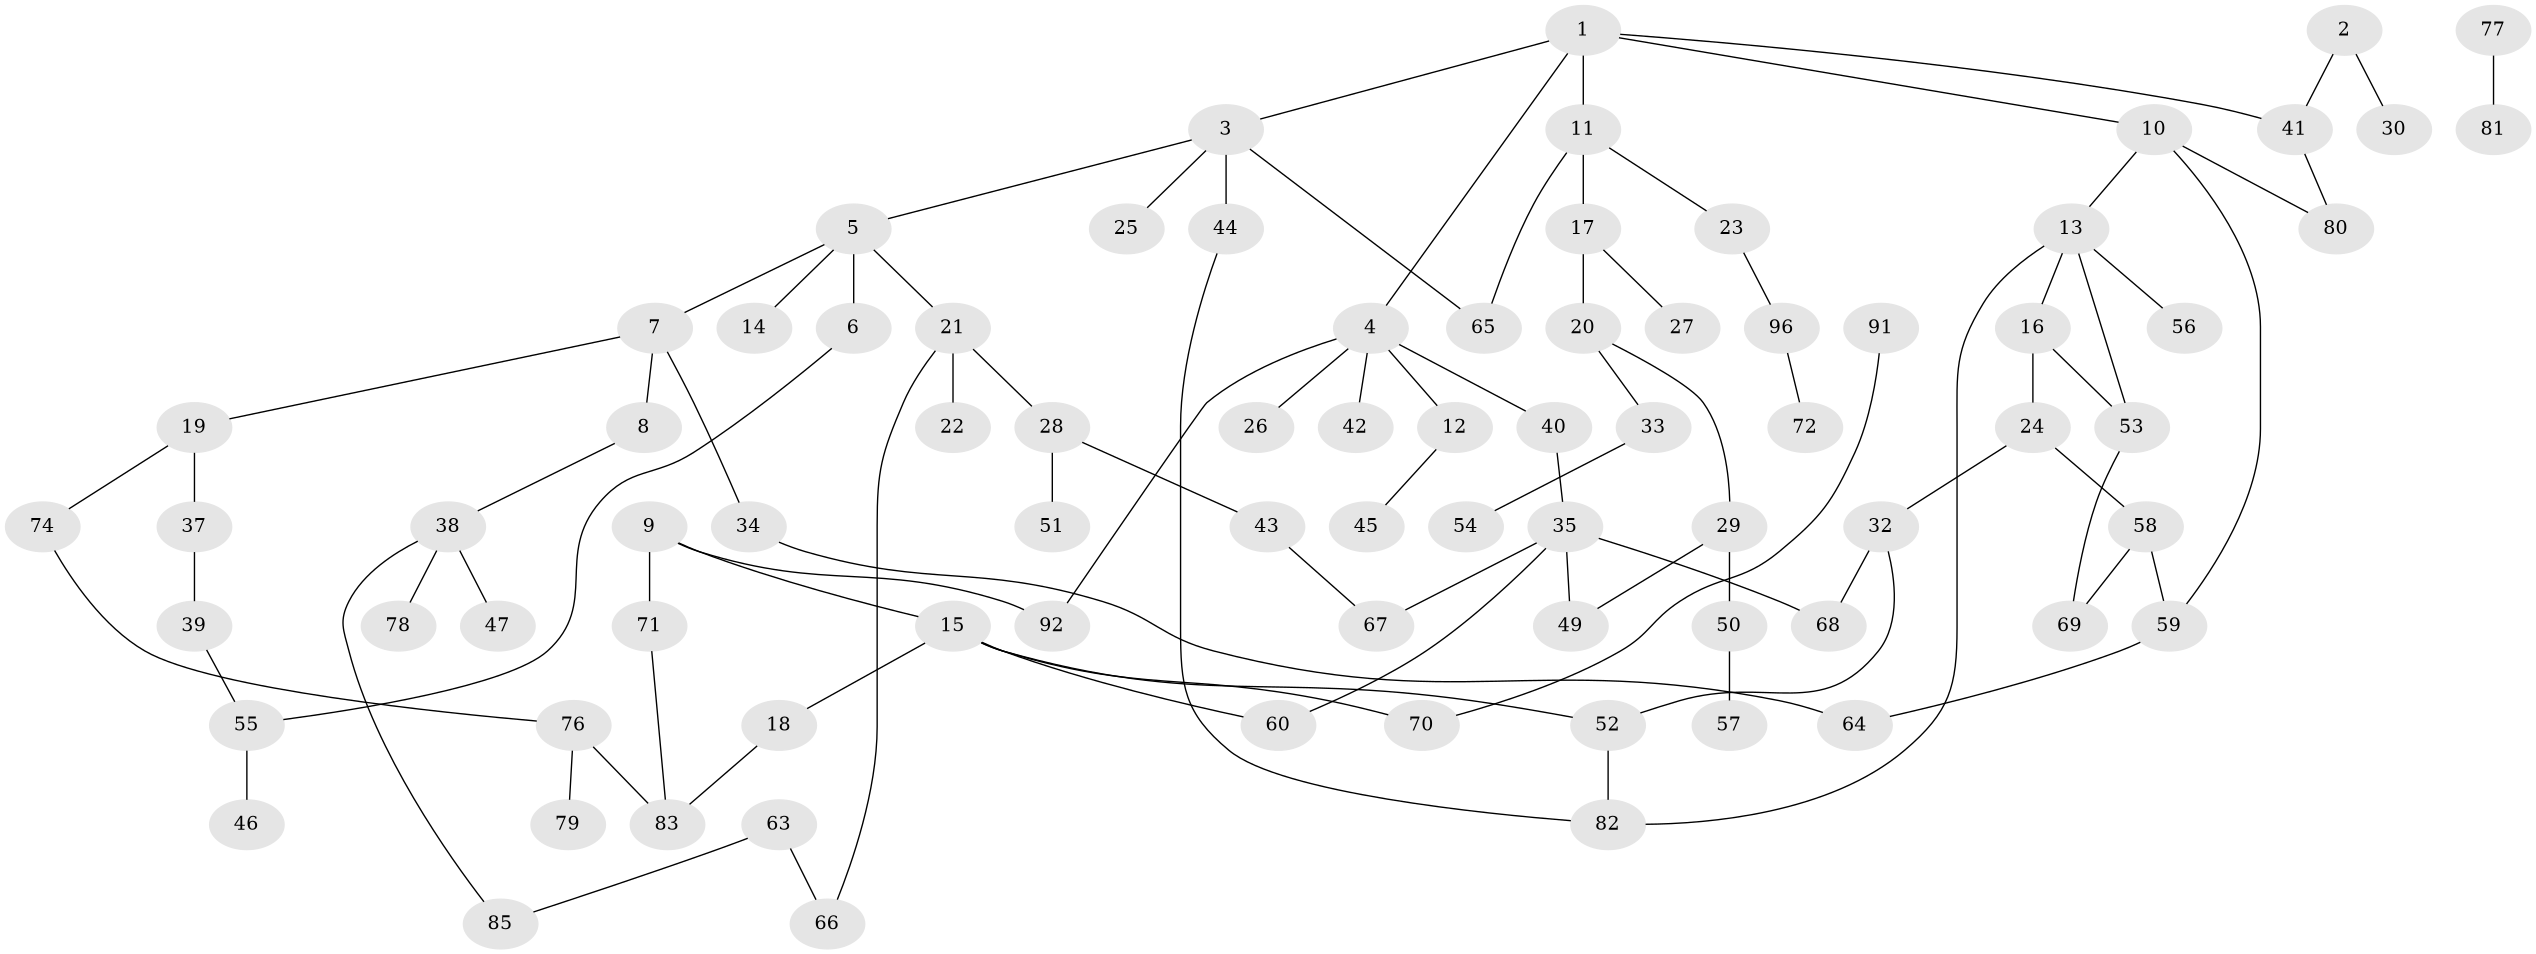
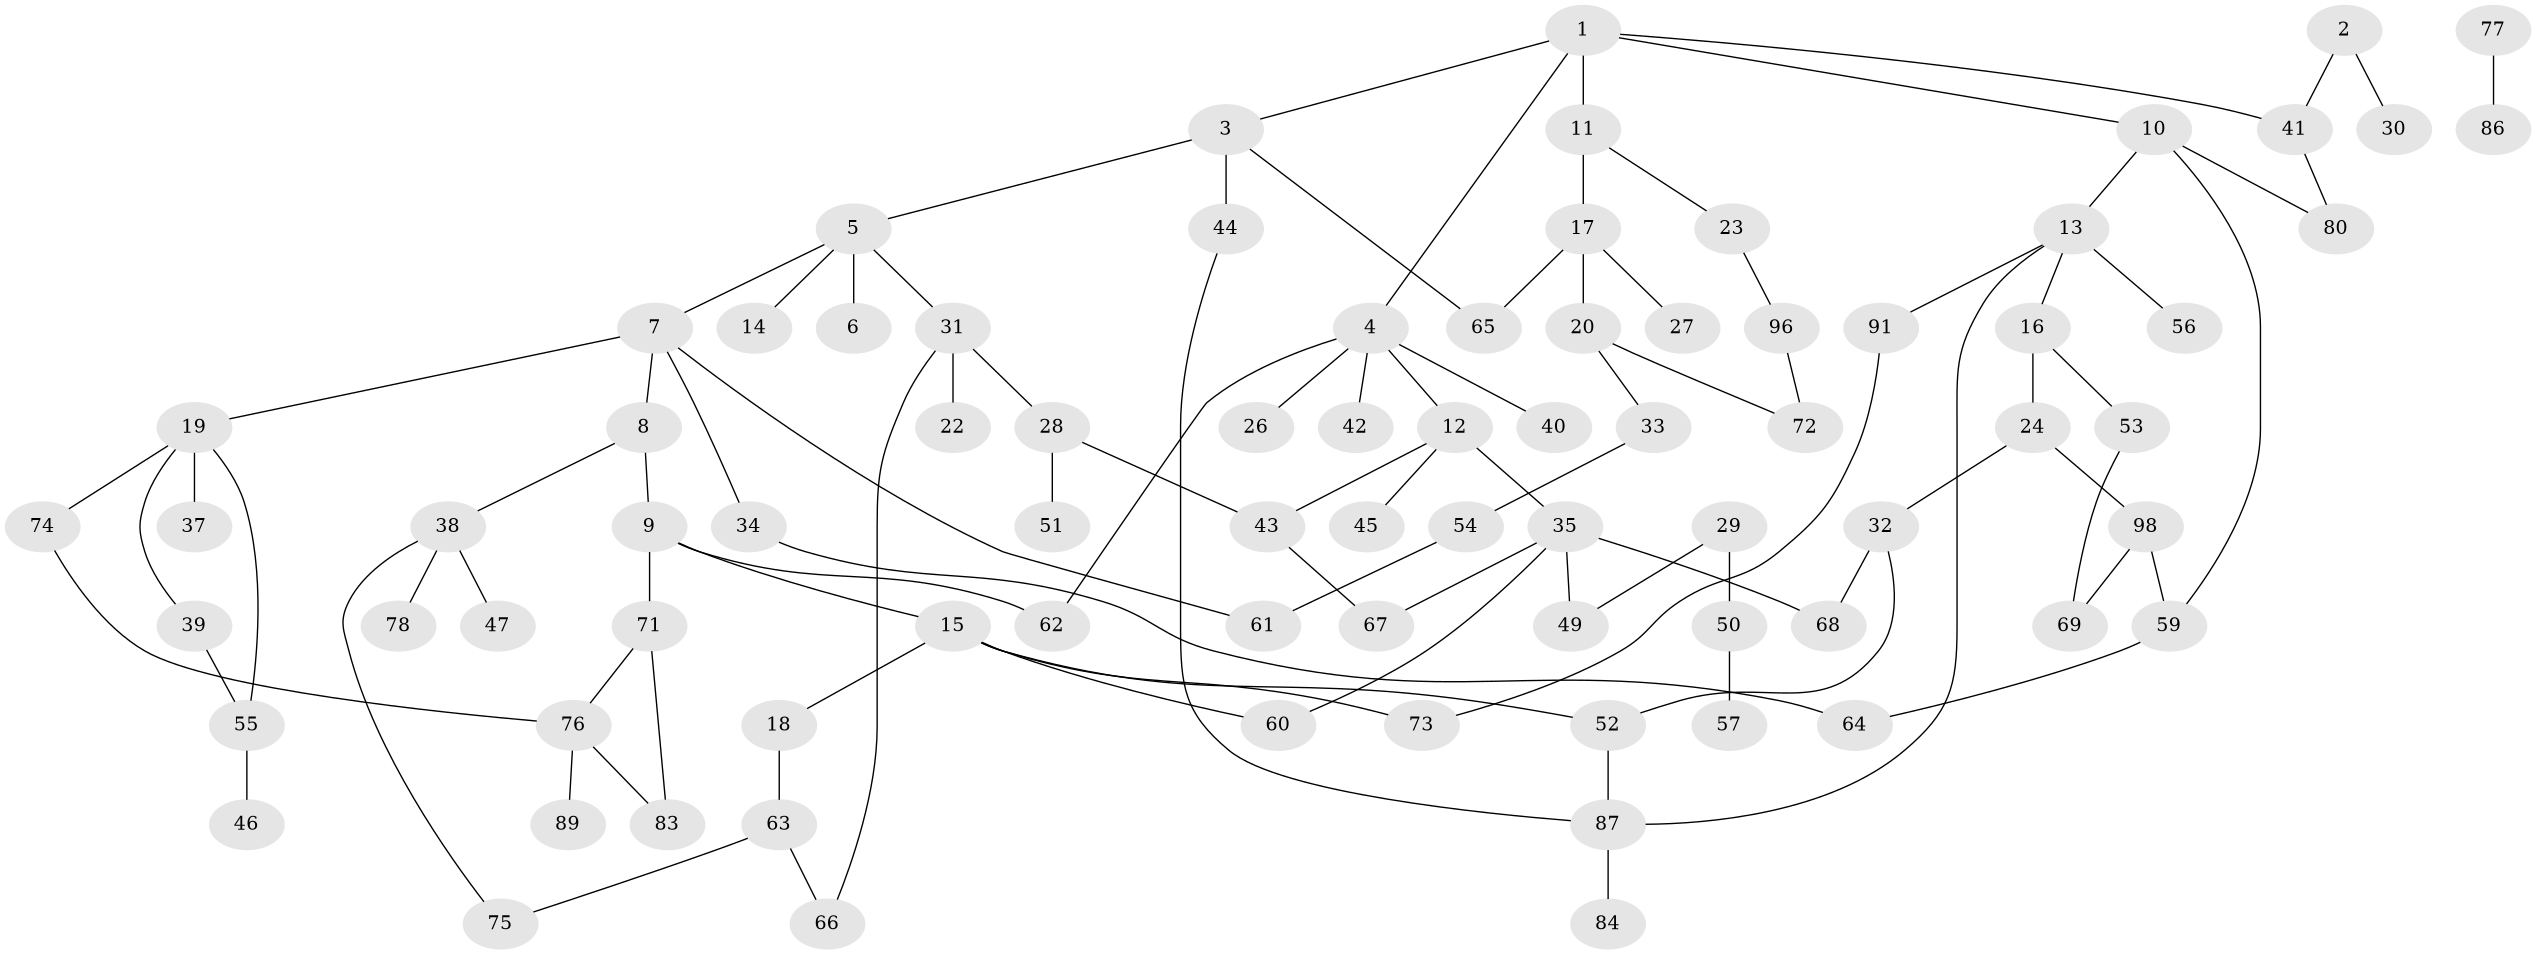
node "81": label "81" -> "86"
edge "11" -- "65": now "17" -- "65"
node "25": removed
node "21": label "21" -> "31"
edge "13" -- "53": now "13" -- "91"
edge "20" -- "29": now "20" -- "72"
edge "40" -- "35": now "12" -- "35"
edge "8" -- "9": added
edge "12" -- "43": added
node "58": label "58" -> "98"
edge "6" -- "55": now "19" -- "55"
edge "37" -- "39": now "19" -- "39"
node "92": label "92" -> "62"
node "61": added
edge "71" -- "76": added
node "70": label "70" -> "73"
edge "18" -- "83": now "18" -- "63"
node "79": label "79" -> "89"
node "82": label "82" -> "87"
node "85": label "85" -> "75"
node "84": added
